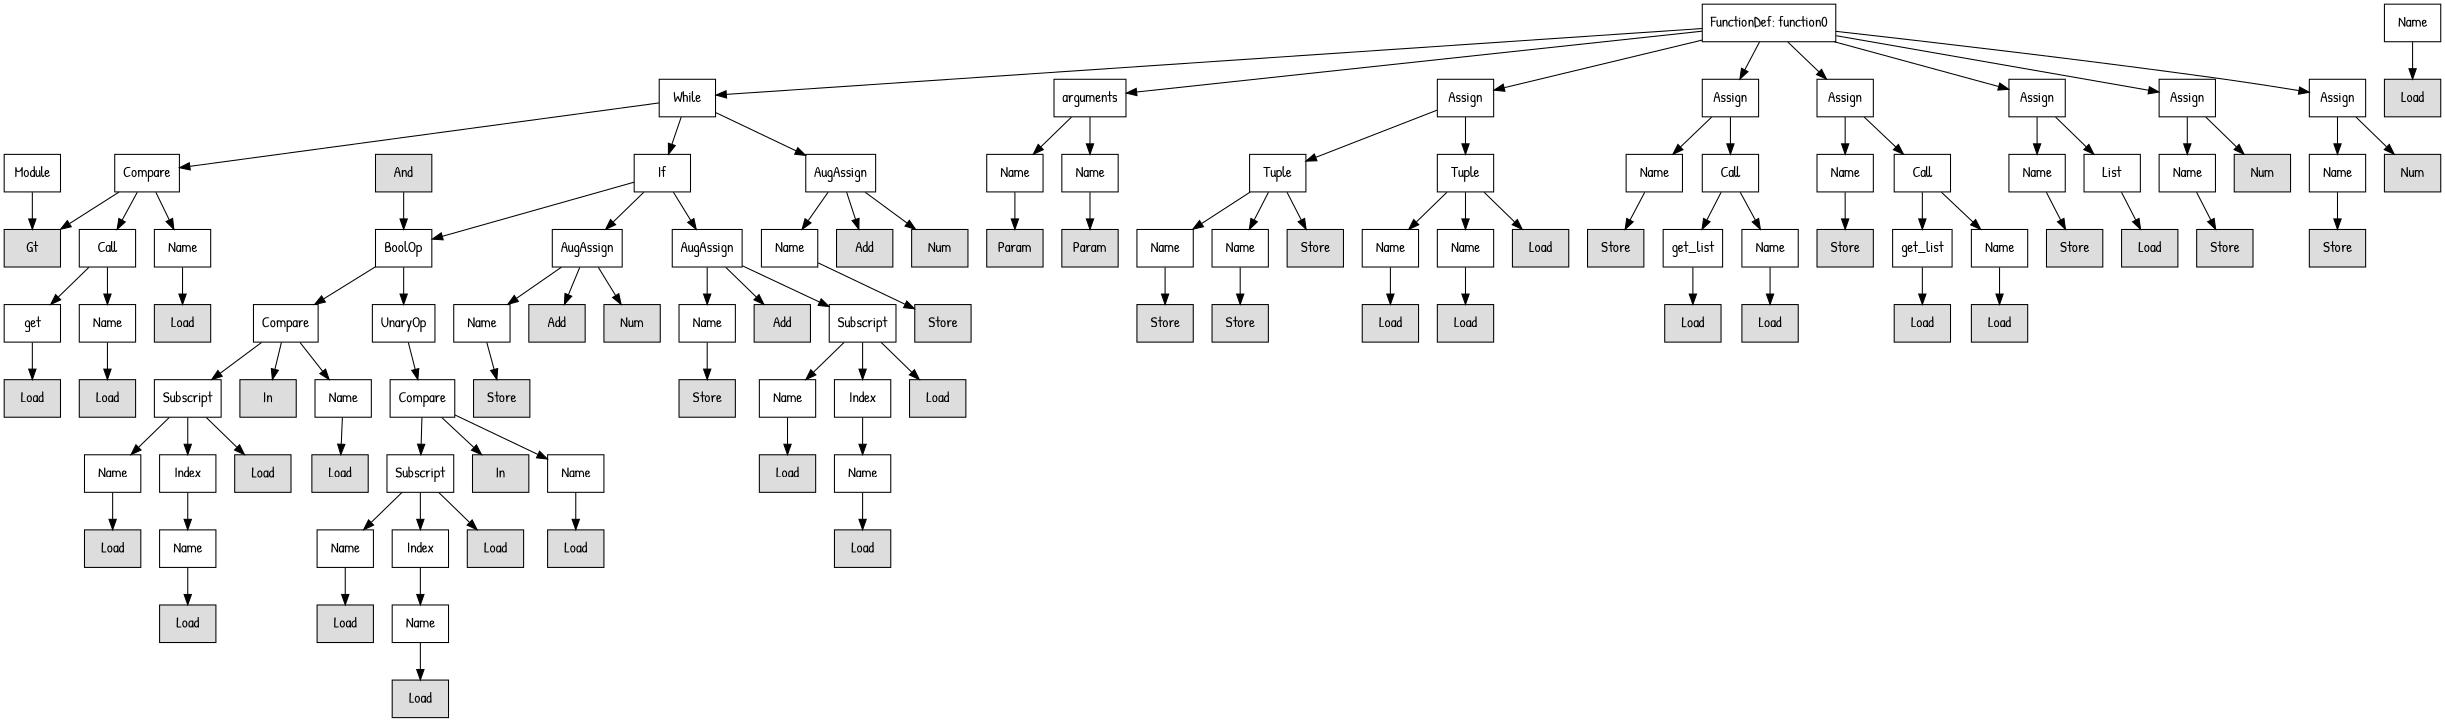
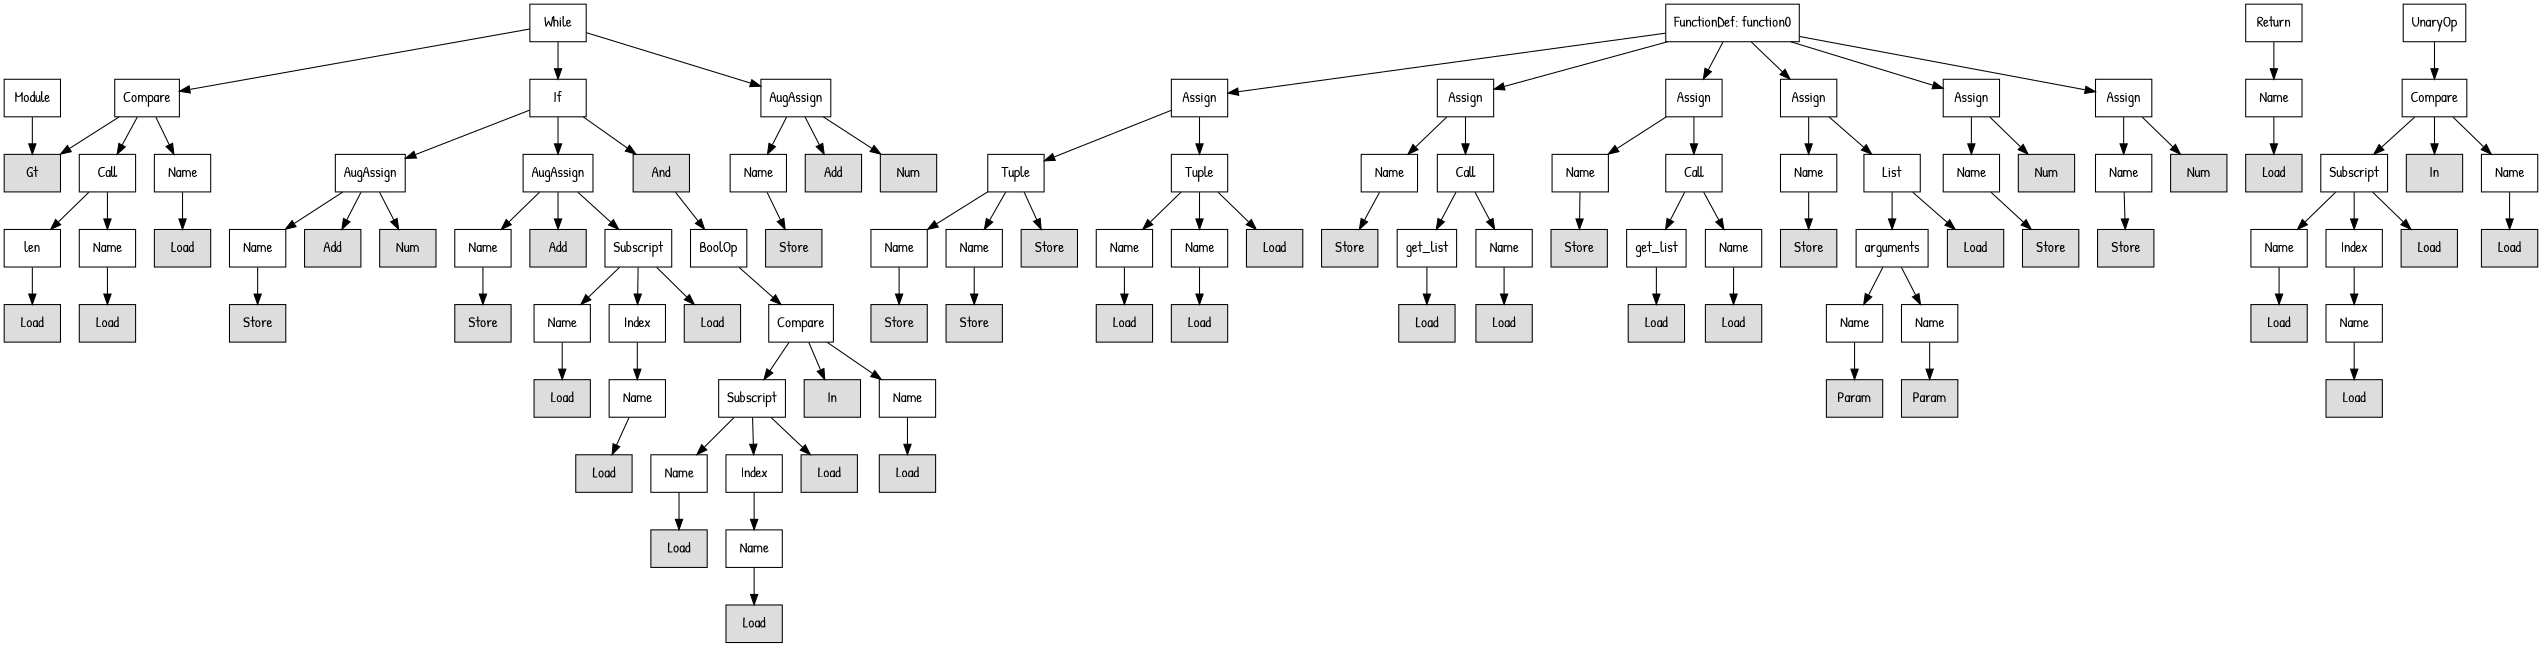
node "Return": added
edge "FunctionDef: function0" -> "While": removed
edge "FunctionDef: function0" -> "arguments": now "List" -> "arguments"
edge "If" -> "BoolOp": now "If" -> "And"
edge "BoolOp" -> "UnaryOp": removed
node "get": label "get" -> "len"
